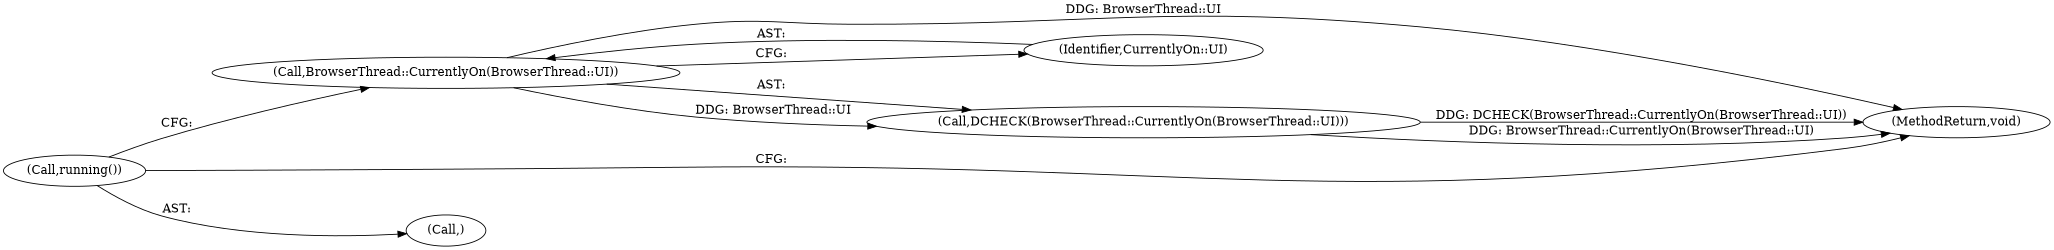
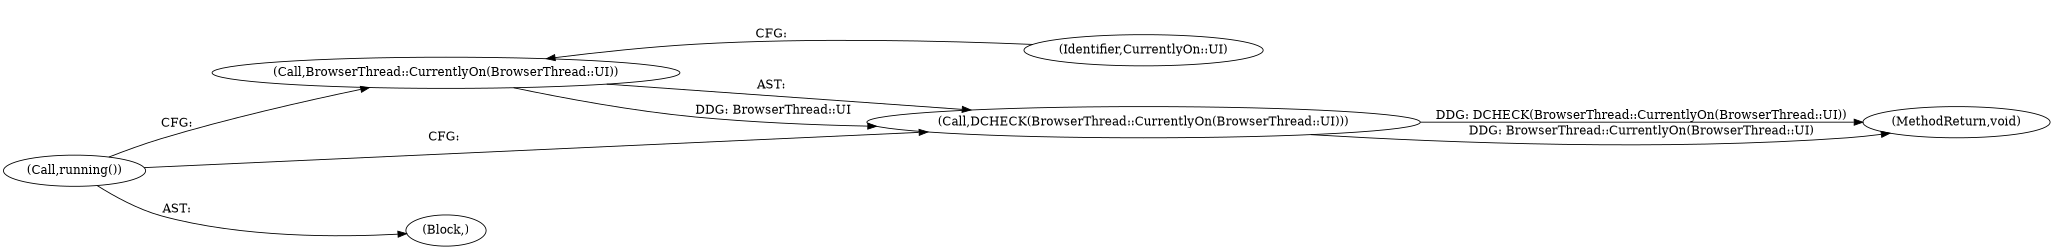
edge "(Call,BrowserThread::CurrentlyOn(BrowserThread::UI))" -> "(MethodReturn,void)": removed, label "DDG: BrowserThread::UI"
edge "(Identifier,CurrentlyOn::UI)" -> "(Call,BrowserThread::CurrentlyOn(BrowserThread::UI))": label "AST: " -> "CFG: "
edge "(Call,BrowserThread::CurrentlyOn(BrowserThread::UI))" -> "(Identifier,CurrentlyOn::UI)": removed, label "CFG:"
edge "(Call,running())" -> "(MethodReturn,void)": now "(Call,running())" -> "(Call,DCHECK(BrowserThread::CurrentlyOn(BrowserThread::UI)))"
node "(Call,)": label "(Call,)" -> "(Block,)"
